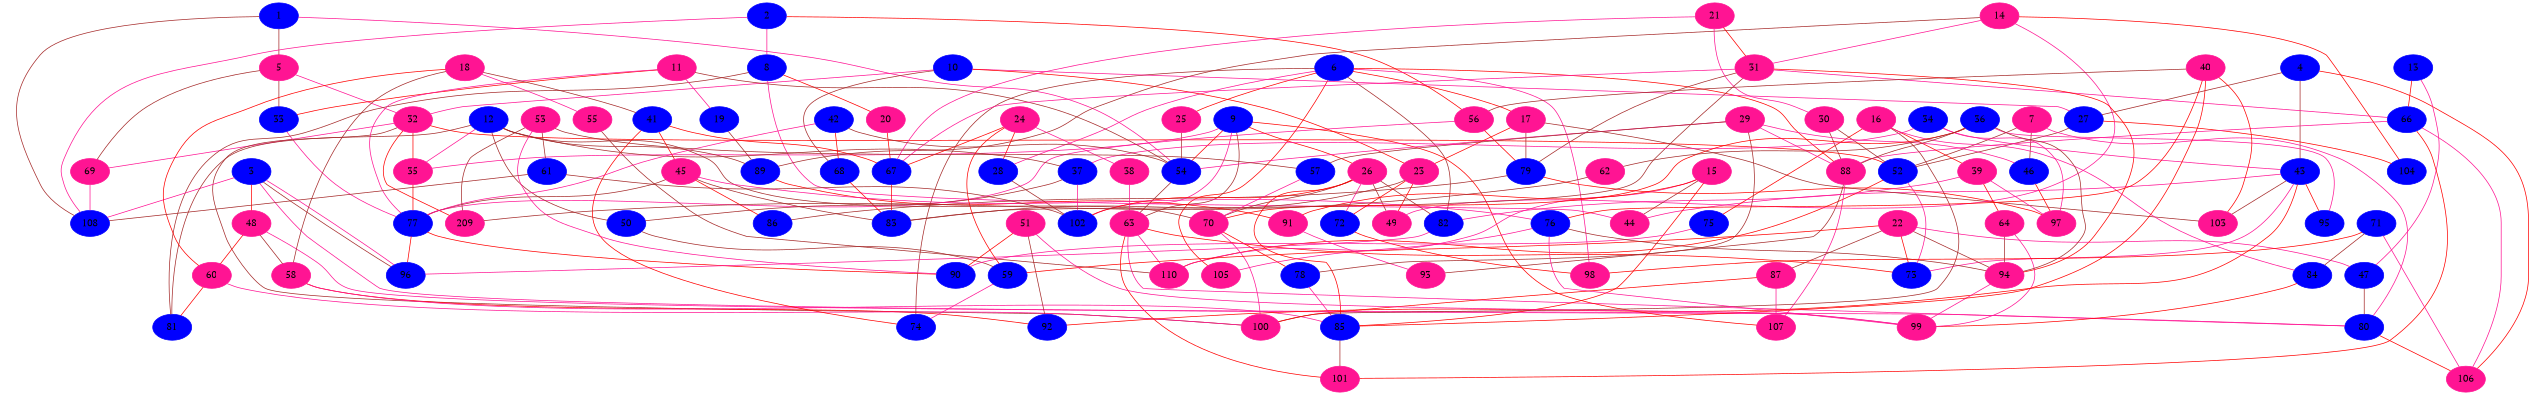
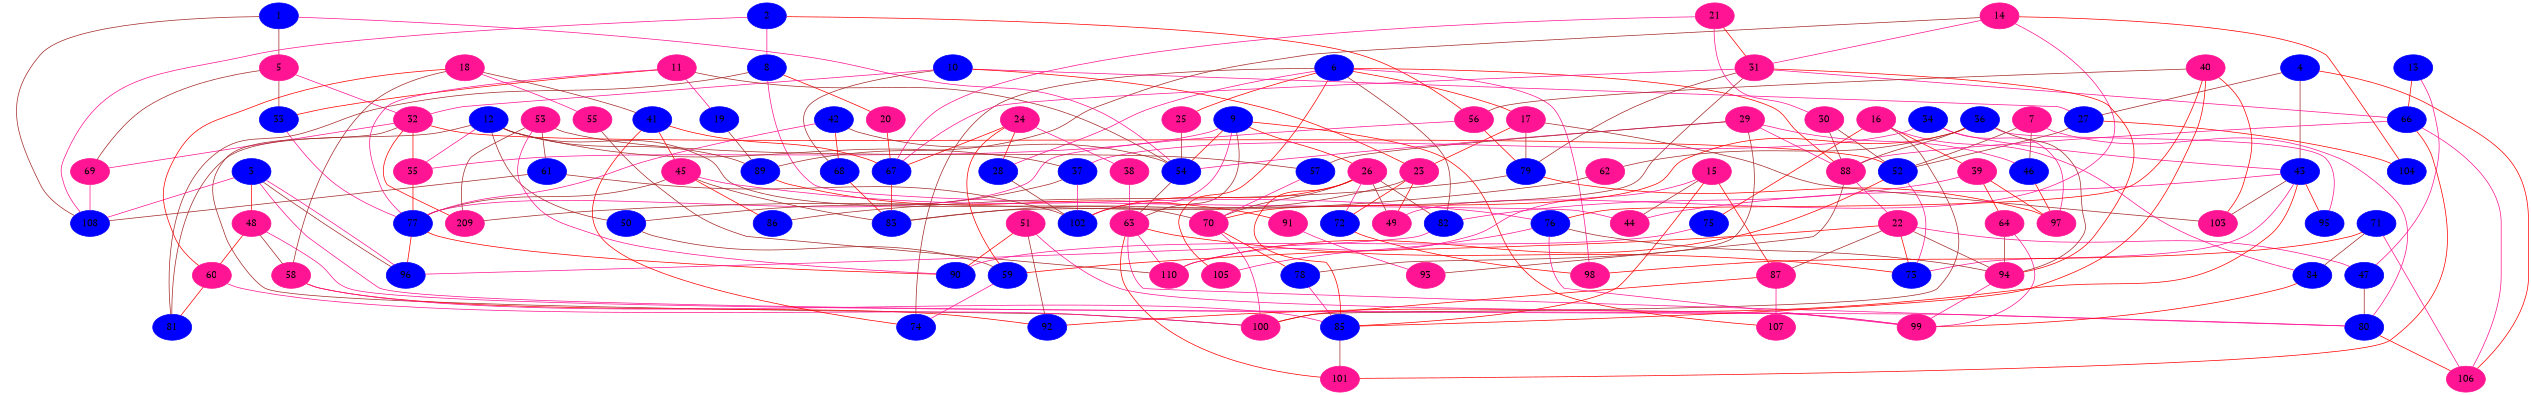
edge "15" -- "91": now "15" -- "87"
edge "39" -- "97": color deeppink -> red
edge "88" -- "107": now "88" -- "22"
